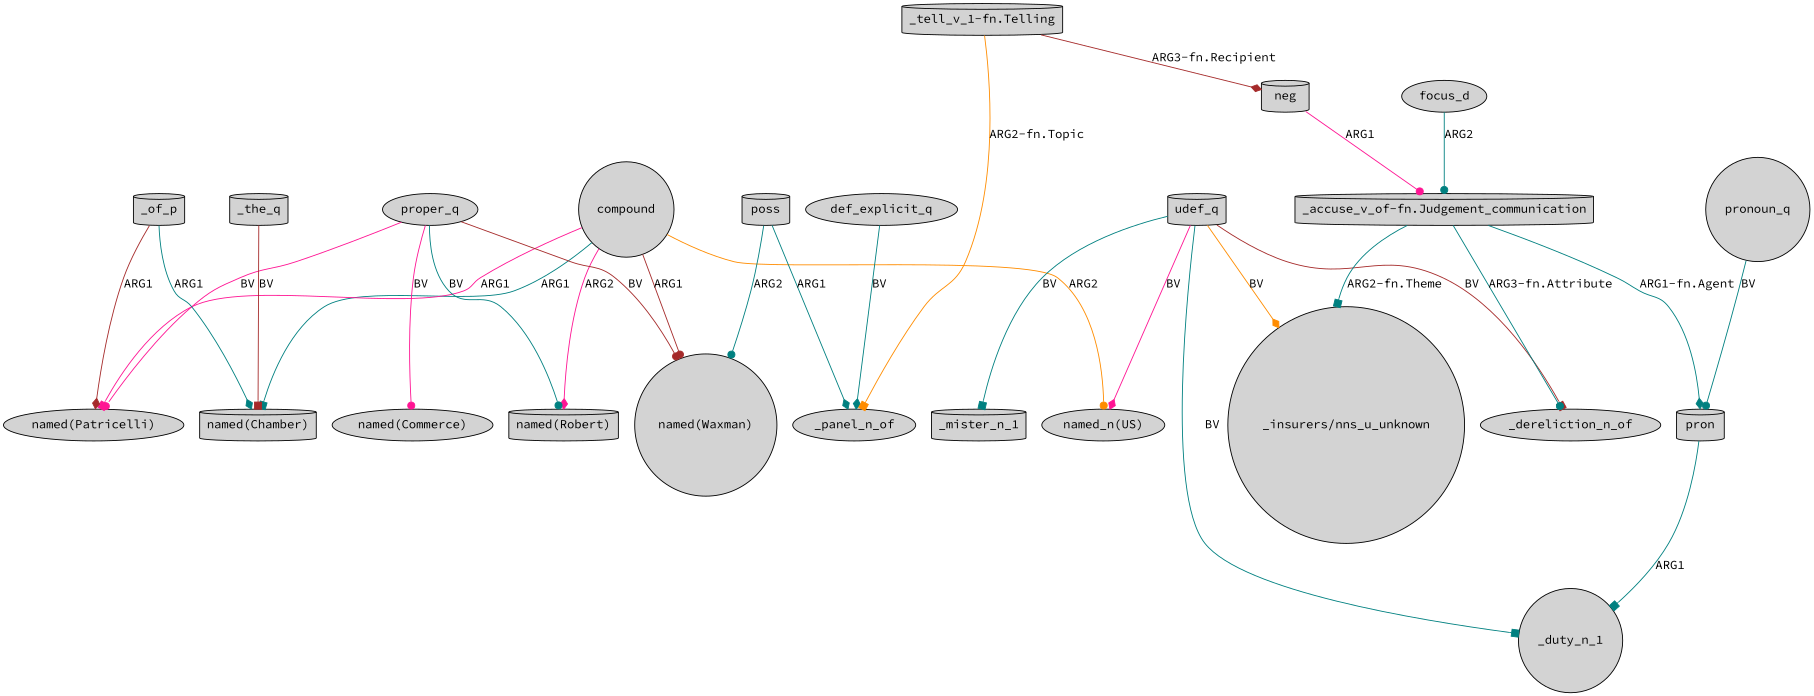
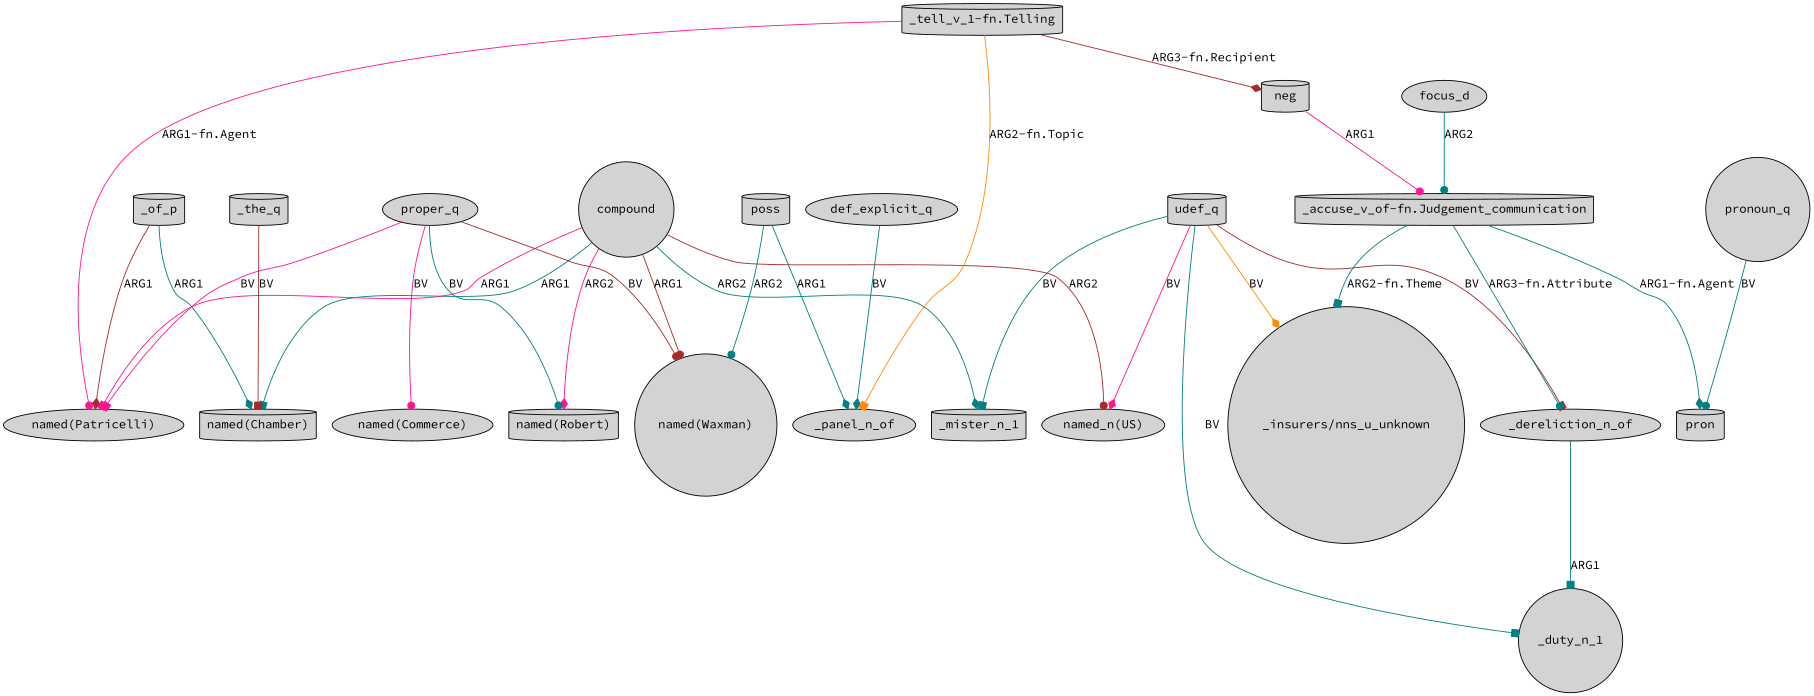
edge "_tell_v_1-fn.Telling" -> "named(Patricelli)": added, label "ARG1-fn.Agent"
edge "compound" -> "named_n(US)": color darkorange -> brown
edge "proper_q" -> "named(Patricelli)": arrowhead dot -> box
edge "compound" -> "_mister_n_1": added, label "ARG2"
edge "pron" -> "_duty_n_1": now "_dereliction_n_of" -> "_duty_n_1"
